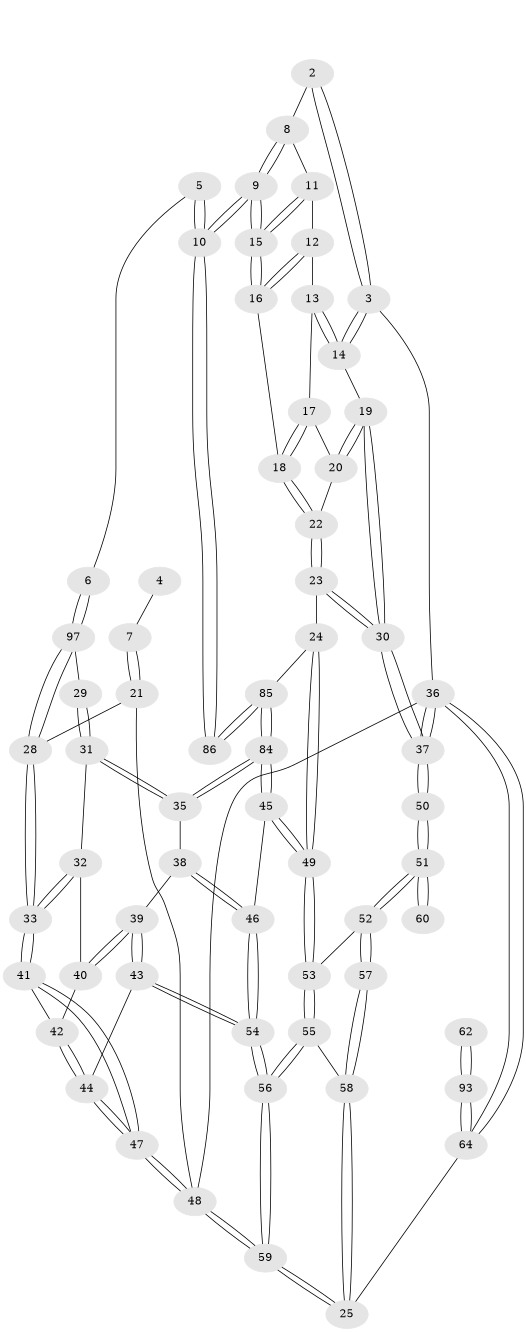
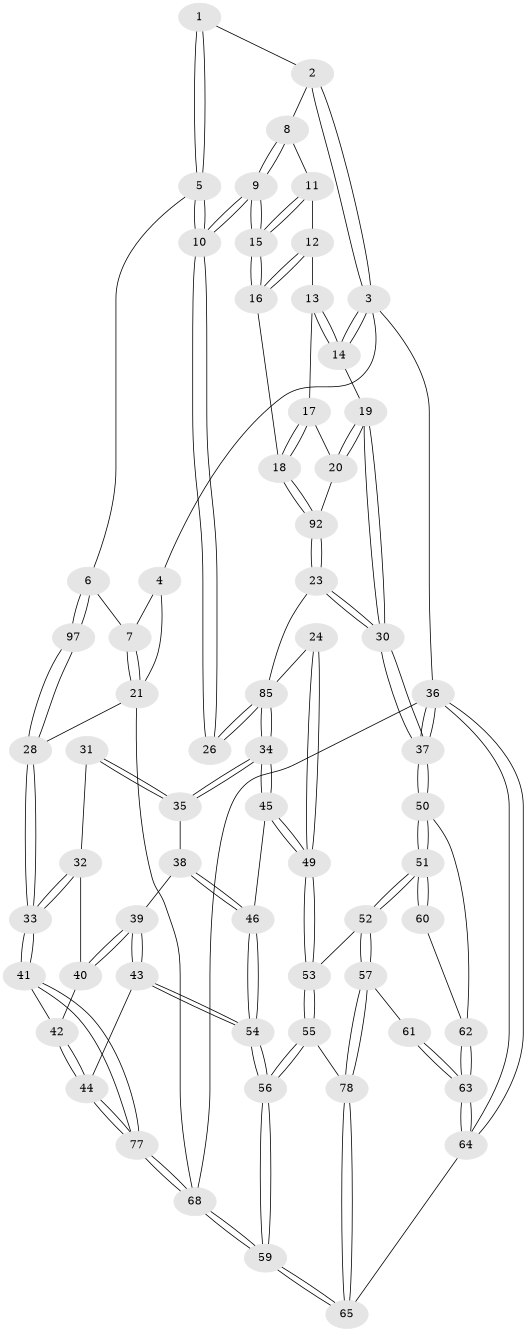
node "1": added
edge "3" -- "4": added
node "22": label "22" -> "92"
edge "6" -- "7": added
edge "23" -- "24": now "23" -- "85"
edge "4" -- "21": added
node "29": removed
node "86": label "86" -> "26"
node "84": label "84" -> "34"
edge "50" -- "62": added
edge "60" -- "62": added
node "61": added
node "58": label "58" -> "78"
node "93": label "93" -> "63"
node "47": label "47" -> "77"
node "48": label "48" -> "68"
node "25": label "25" -> "65"
